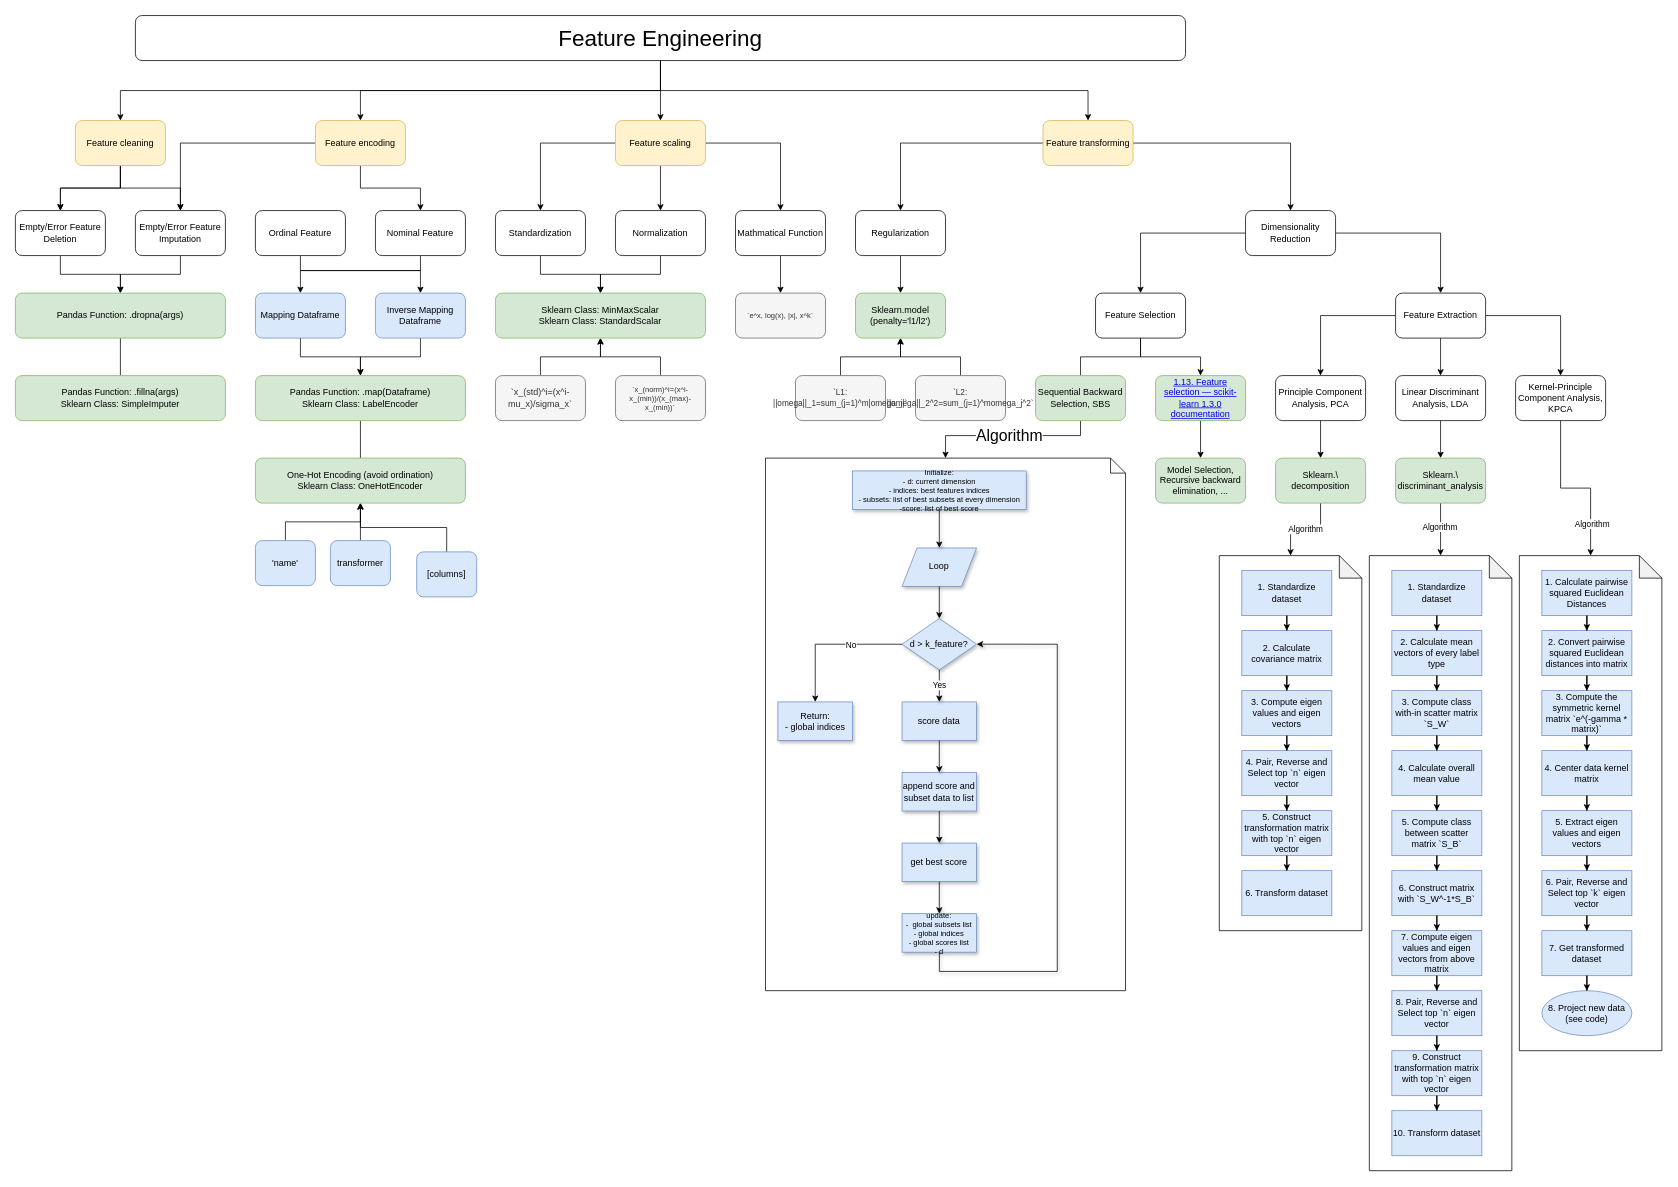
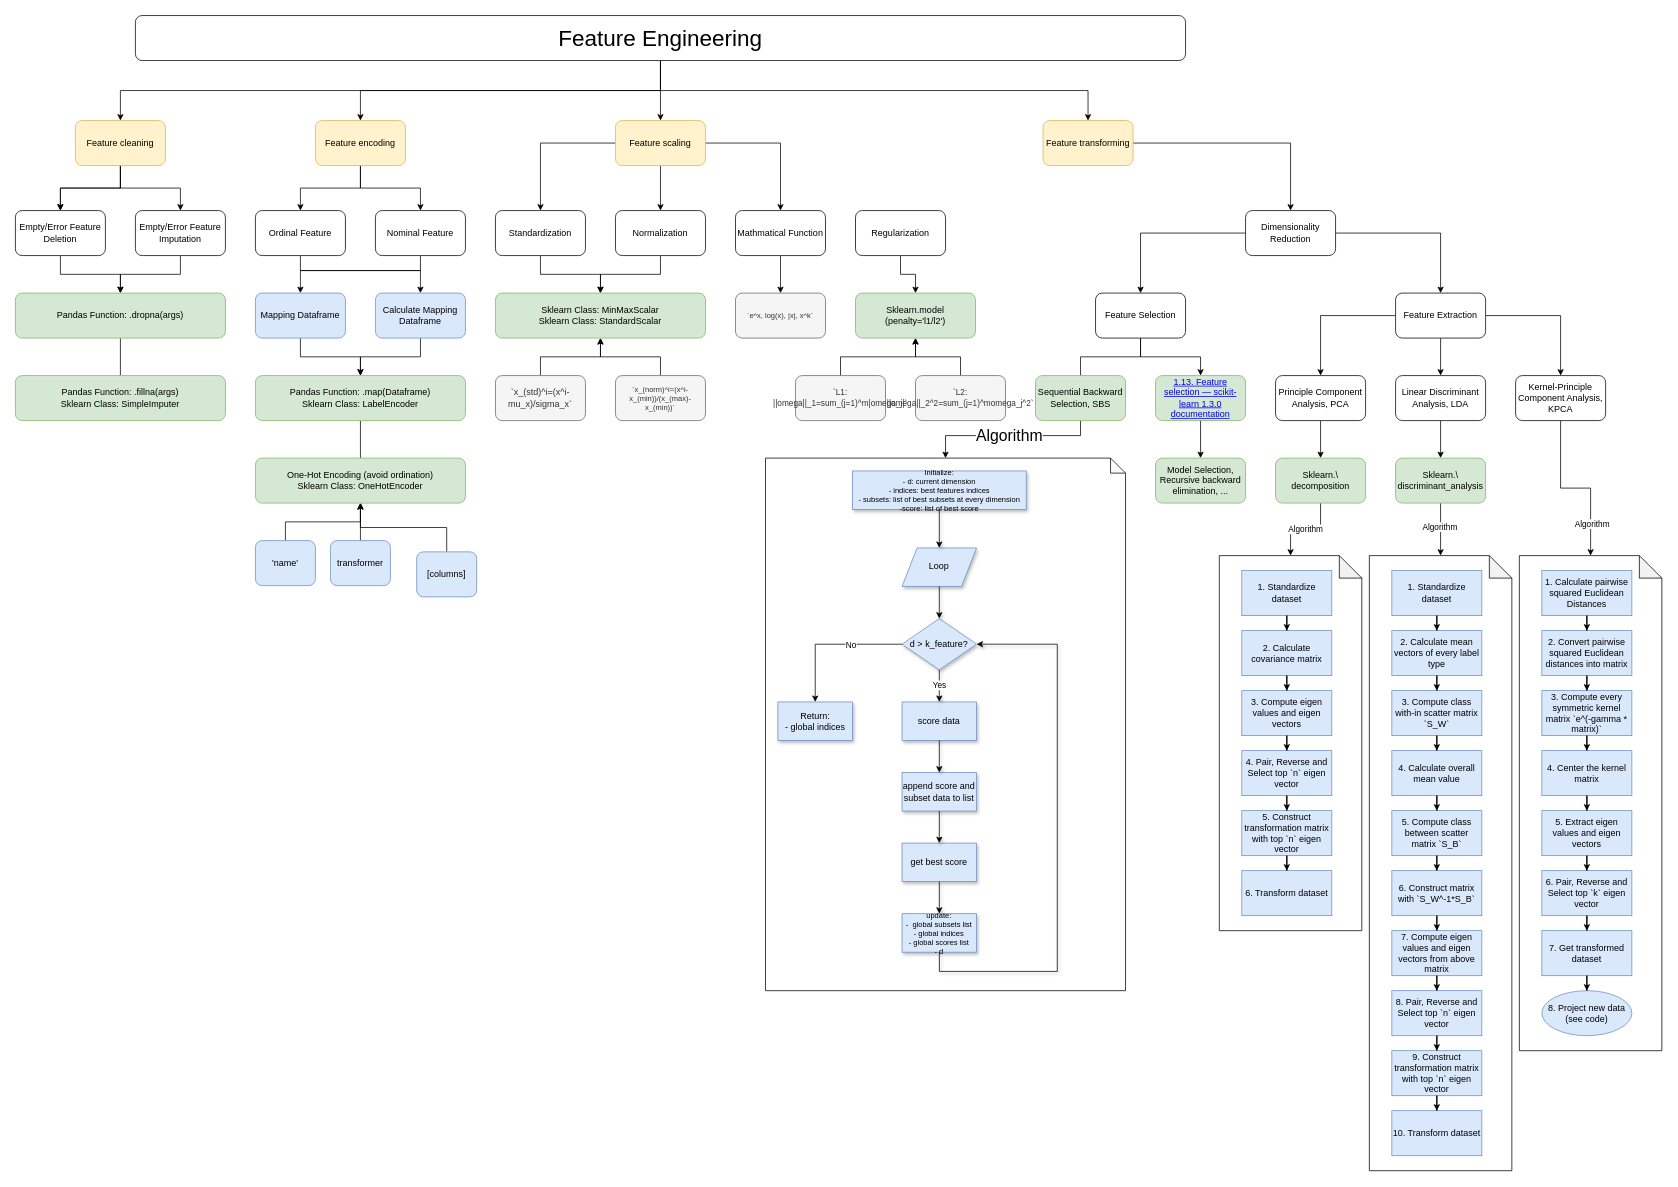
edge "Feature encoding" -> "Empty/Error Feature Imputation": now "Feature encoding" -> "Ordinal Feature"
edge "Feature transforming" -> "Regularization": removed
node "Inverse Mapping Dataframe": label "Inverse Mapping Dataframe" -> "Calculate Mapping Dataframe"
node "Sklearn.model (penalty='l1/l2')": size 90x45 -> 120x45
node "3. Compute the symmetric kernel matrix `e^(-gamma * matrix)`": label "3. Compute the symmetric kernel matrix `e^(-gamma * matrix)`" -> "3. Compute every symmetric kernel matrix `e^(-gamma * matrix)`"
node "4. Center data kernel matrix": label "4. Center data kernel matrix" -> "4. Center the kernel matrix"
